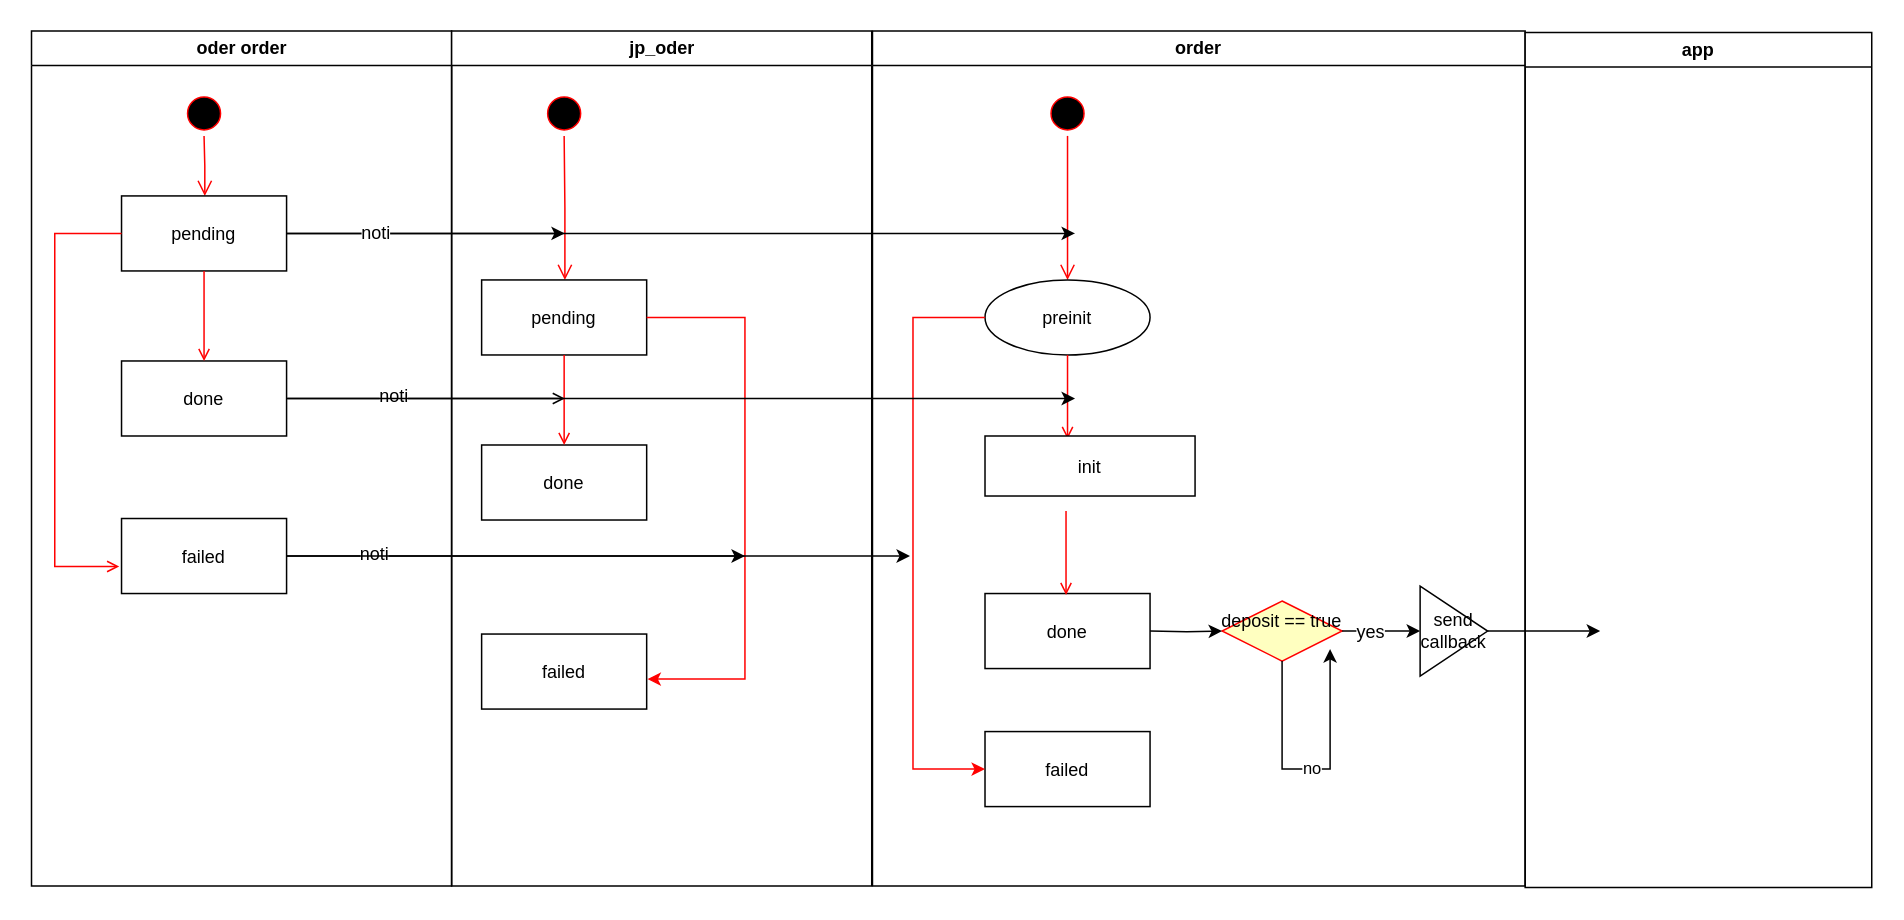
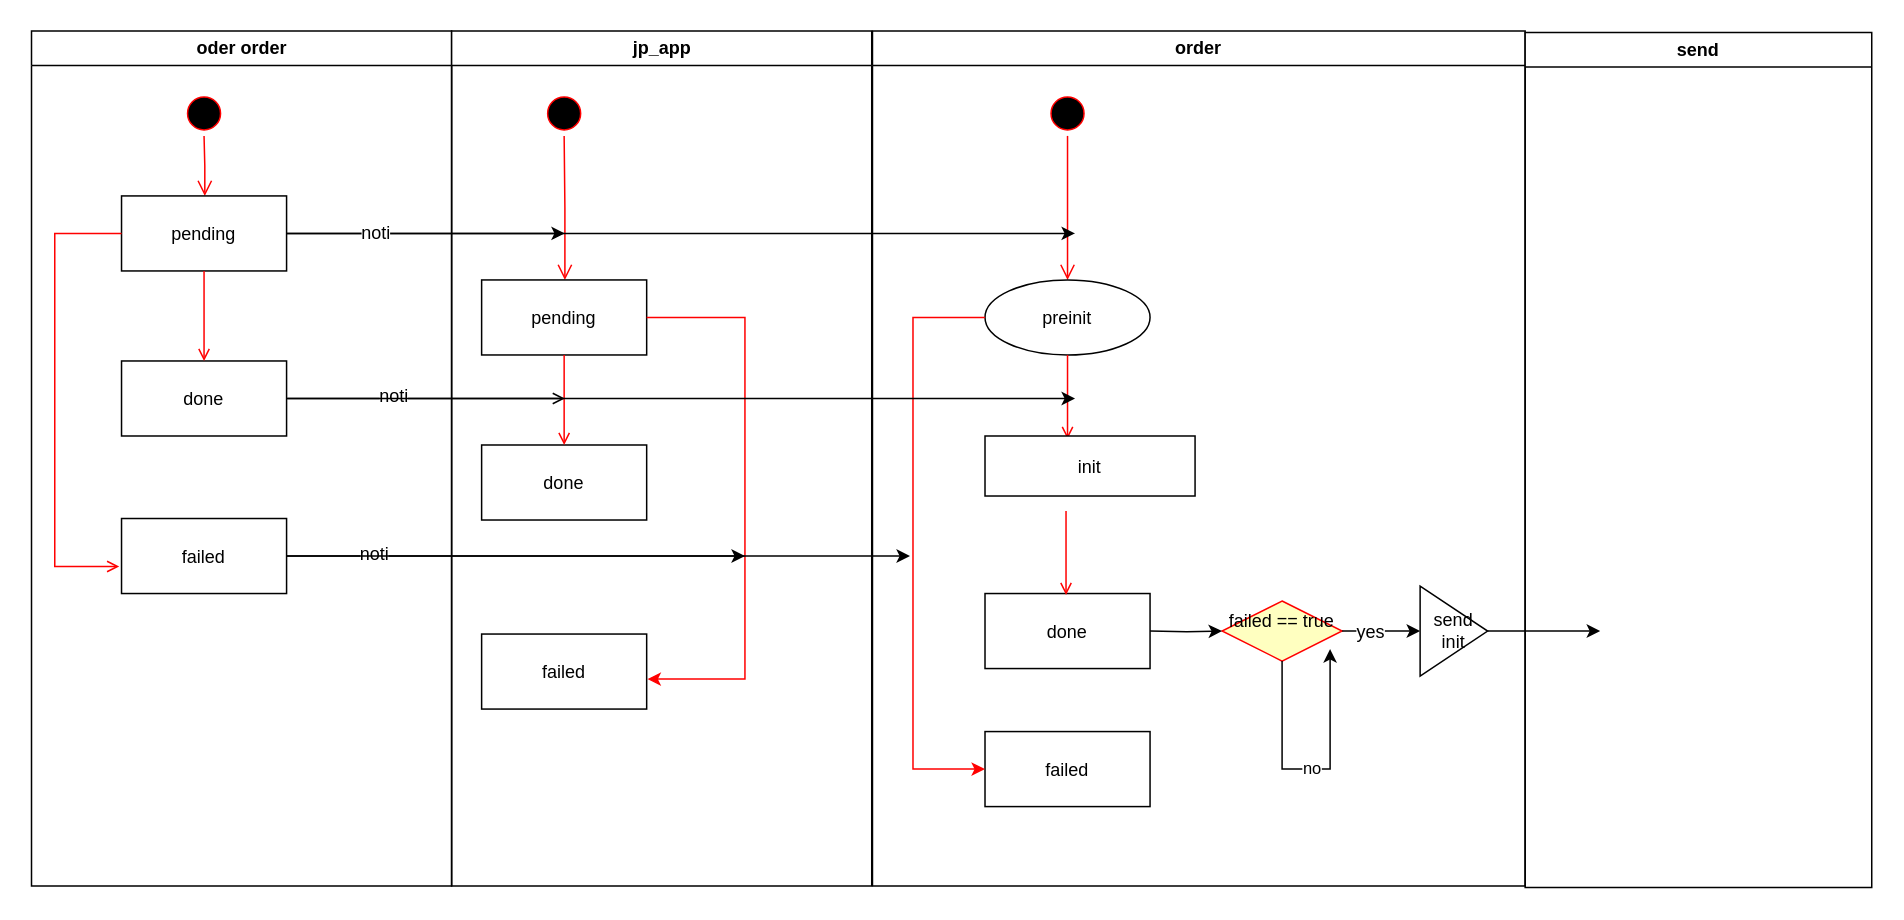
node "jp_oder": label "jp_oder" -> "jp_app"
node "app": label "app" -> "send"
node "deposit == true": label "deposit == true" -> "failed == true"
node "send callback": label "send callback" -> "send init"
